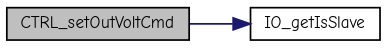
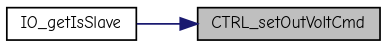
edge "CTRL_setOutVoltCmd" -> "IO_getIsSlave": reversed
